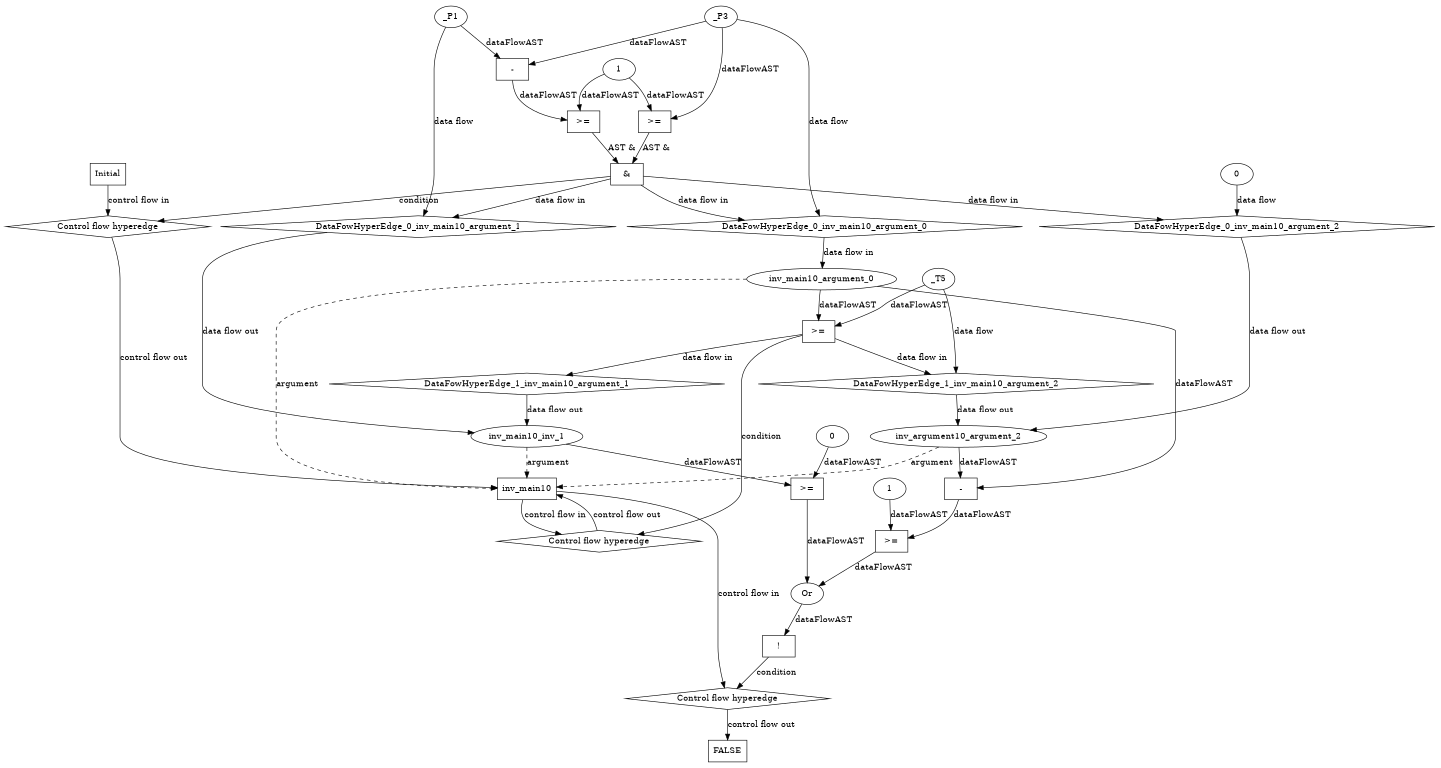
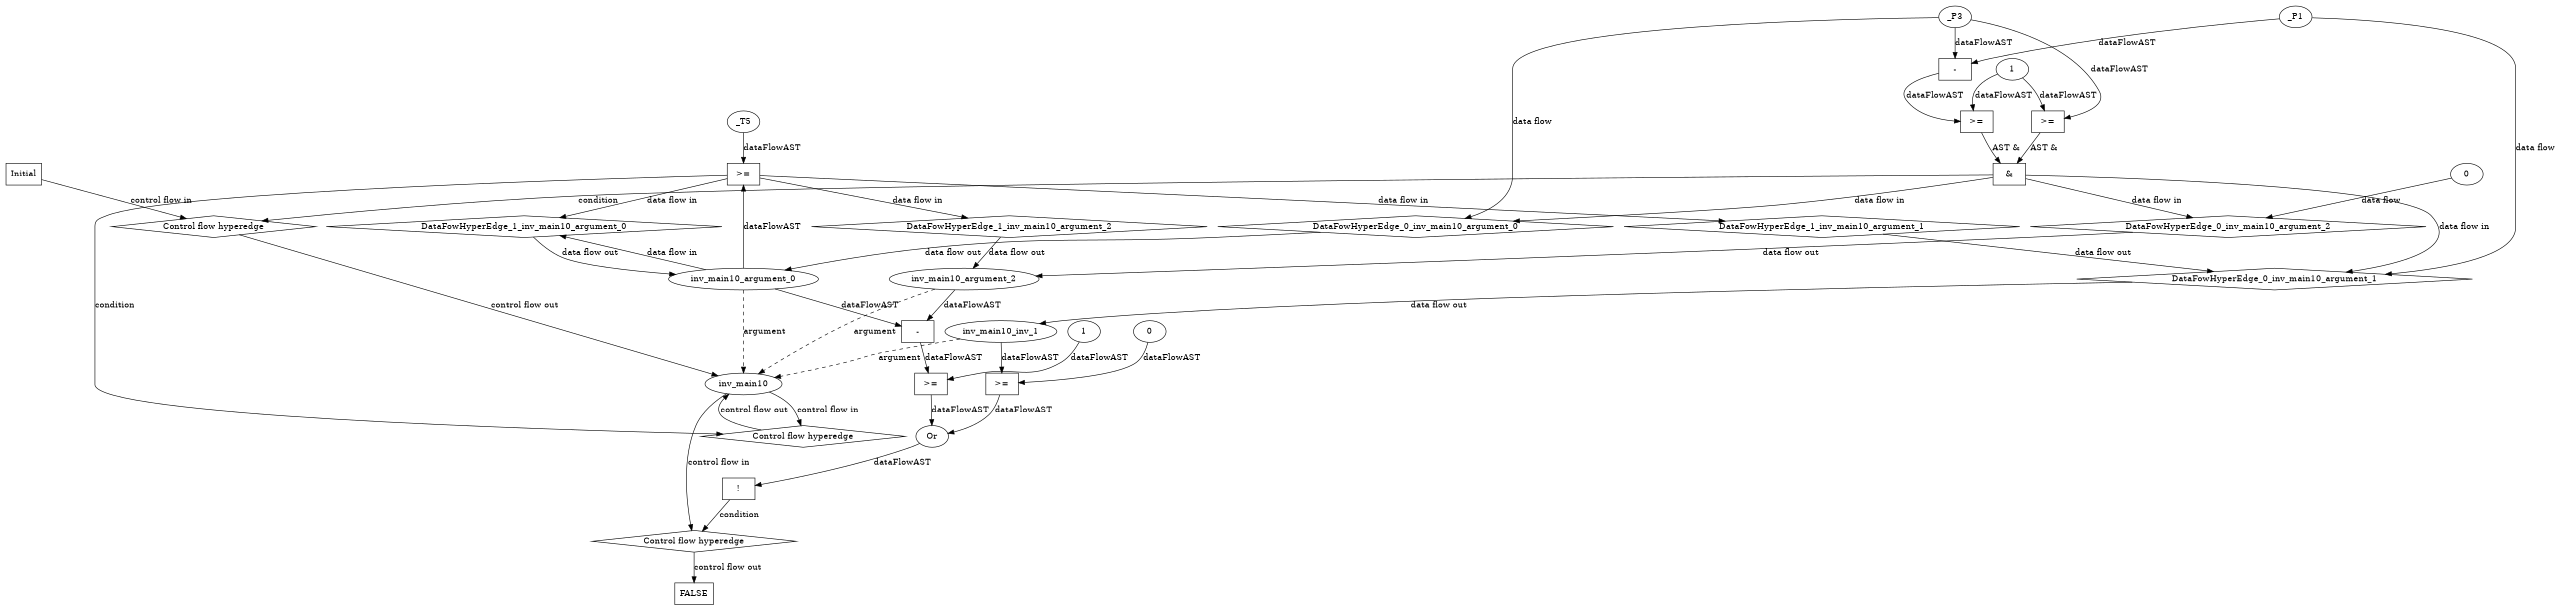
node "DataFowHyperEdge_1_inv_main10_argument_0": added
edge "DataFowHyperEdge_0_inv_main10_argument_0" -> "inv_main10_argument_0": label "data flow in" -> "data flow out"
edge "_T5" -> "DataFowHyperEdge_1_inv_main10_argument_2": removed, label "data flow"
edge "DataFowHyperEdge_1_inv_main10_argument_1" -> "inv_main10_inv_1": now "DataFowHyperEdge_1_inv_main10_argument_1" -> "DataFowHyperEdge_0_inv_main10_argument_1"
node "inv_argument10_argument_2": label "inv_argument10_argument_2" -> "inv_main10_argument_2"
node "inv_main10": shape box -> ellipse
